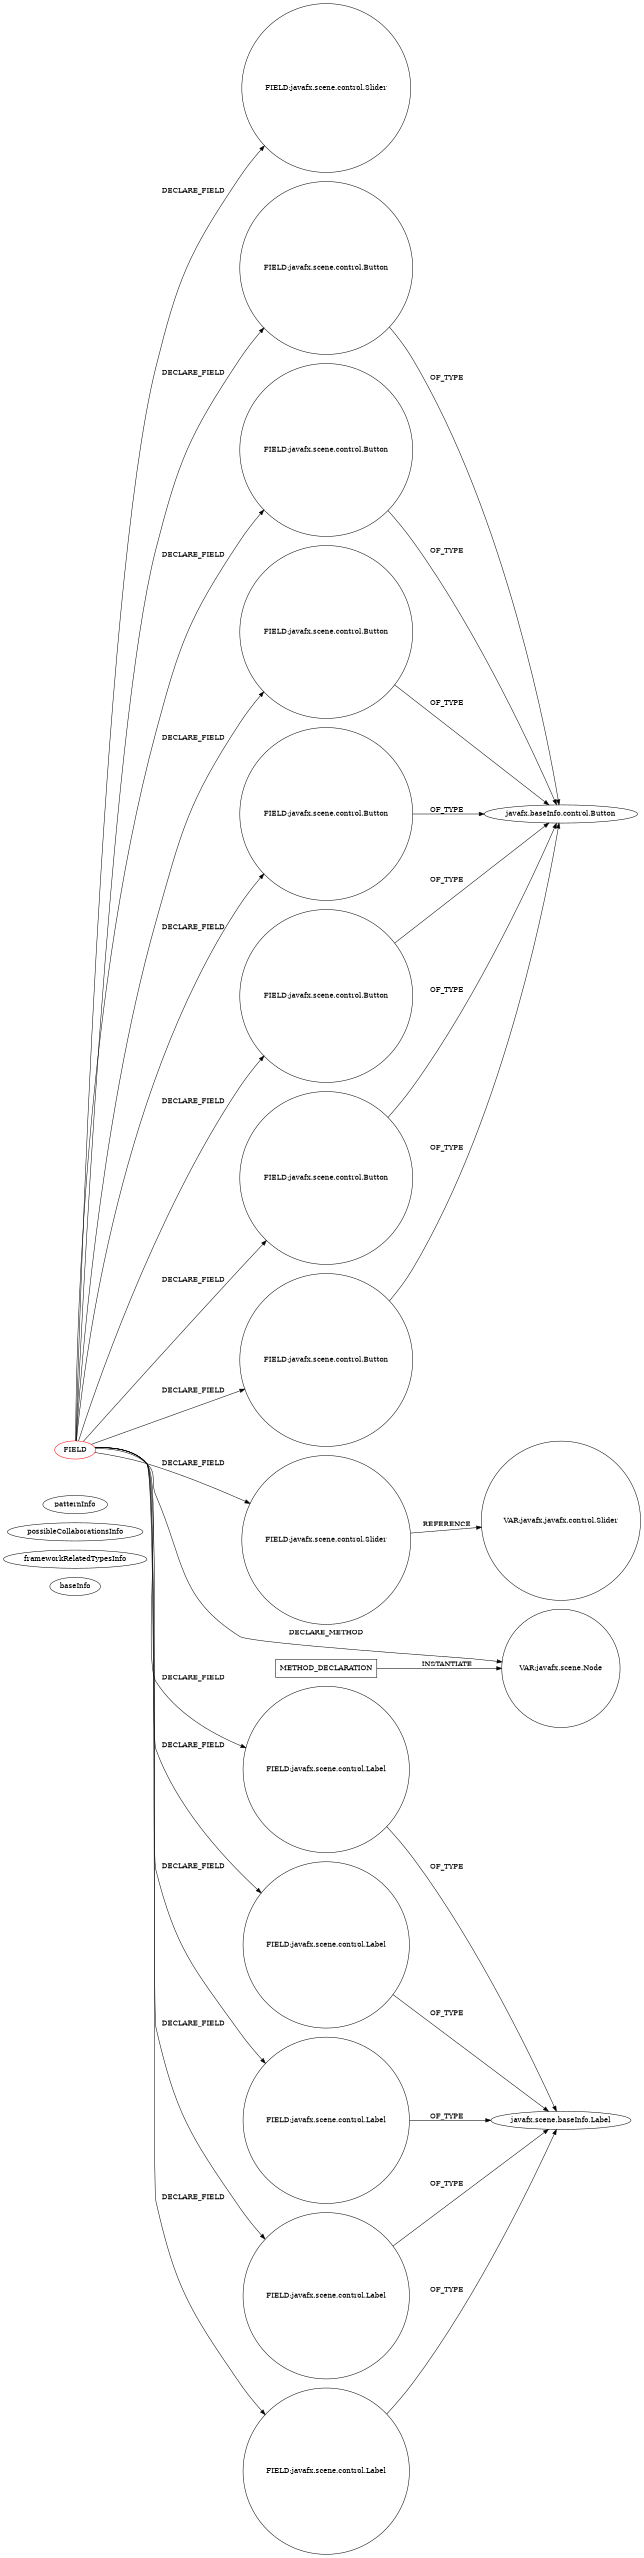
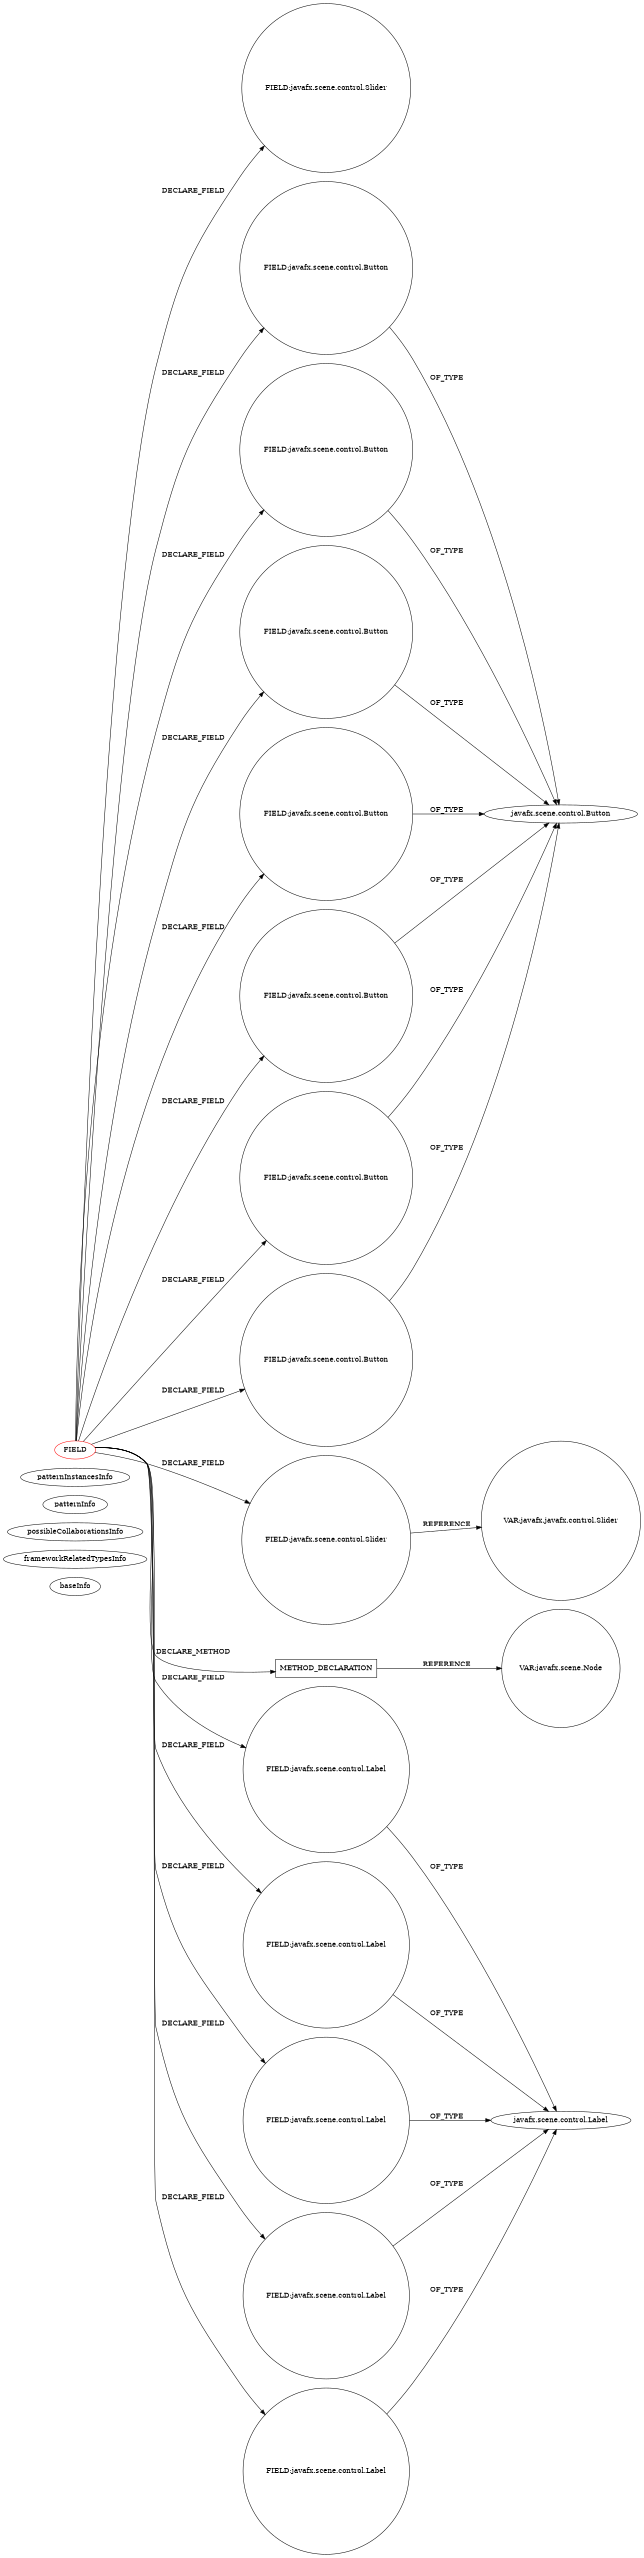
node "javafx.baseInfo.control.Button": label "javafx.baseInfo.control.Button" -> "javafx.scene.control.Button"
node "patternInstancesInfo": added
edge "FIELD" -> "VAR:javafx.scene.Node": now "FIELD" -> "METHOD_DECLARATION"
edge "METHOD_DECLARATION" -> "VAR:javafx.scene.Node": label "INSTANTIATE" -> "REFERENCE"
node "javafx.scene.baseInfo.Label": label "javafx.scene.baseInfo.Label" -> "javafx.scene.control.Label"
